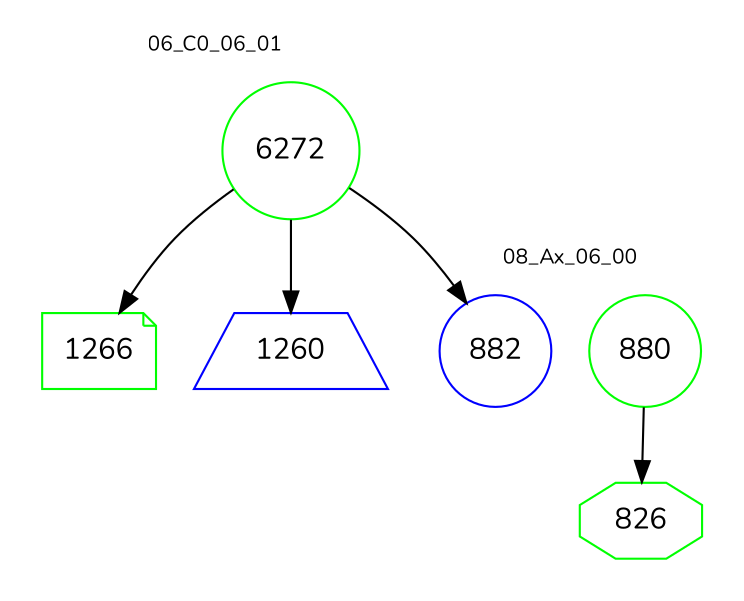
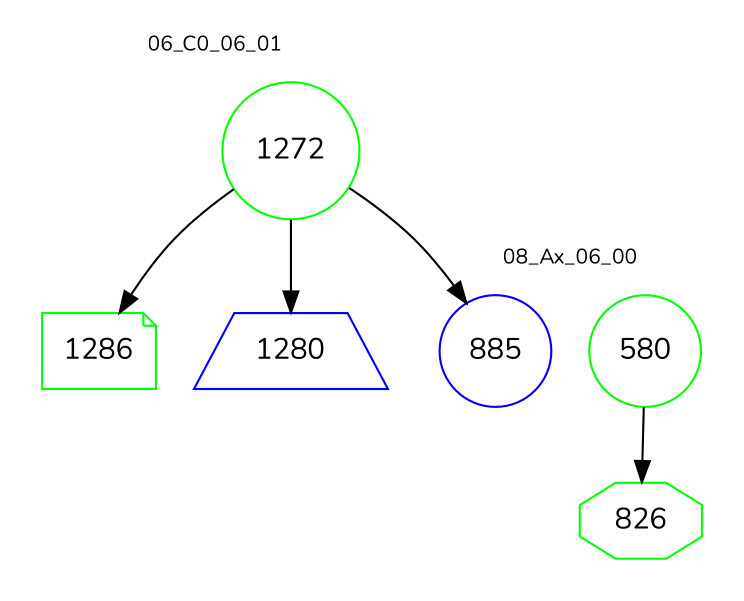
node "6272": label "6272" -> "1272"
node "1266": label "1266" -> "1286"
node "1260": label "1260" -> "1280"
node "882": label "882" -> "885"
node "880": label "880" -> "580"
